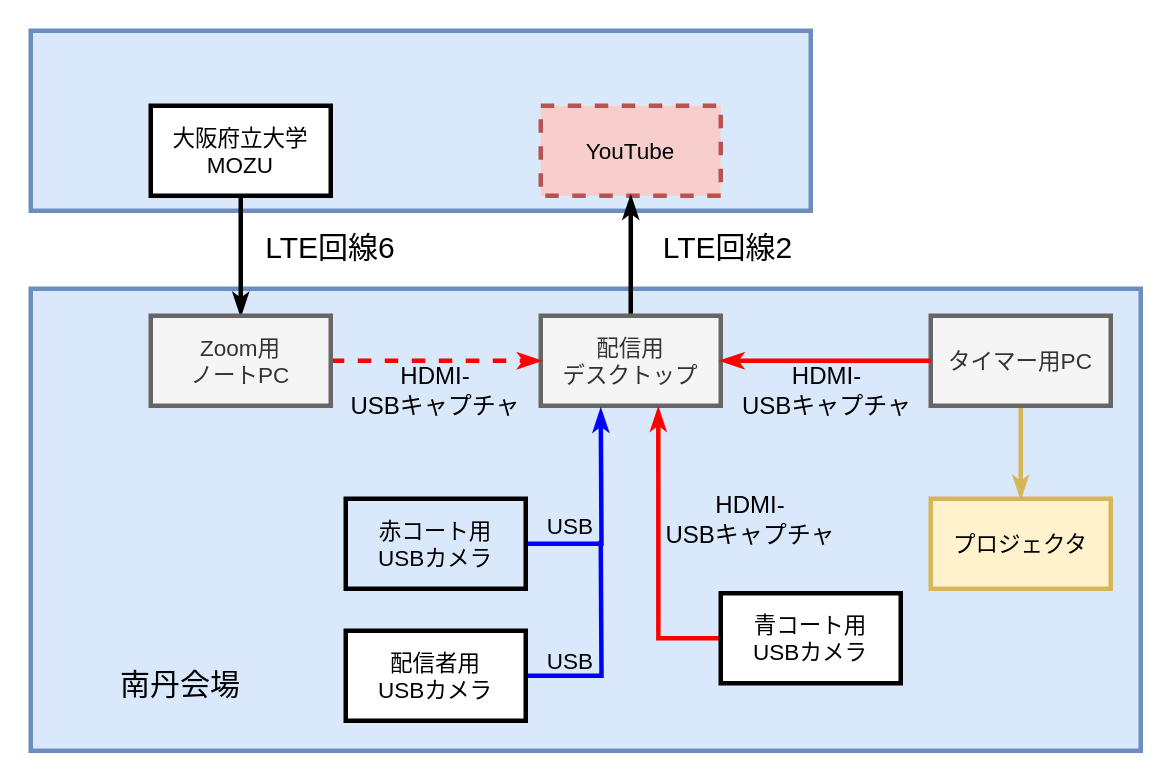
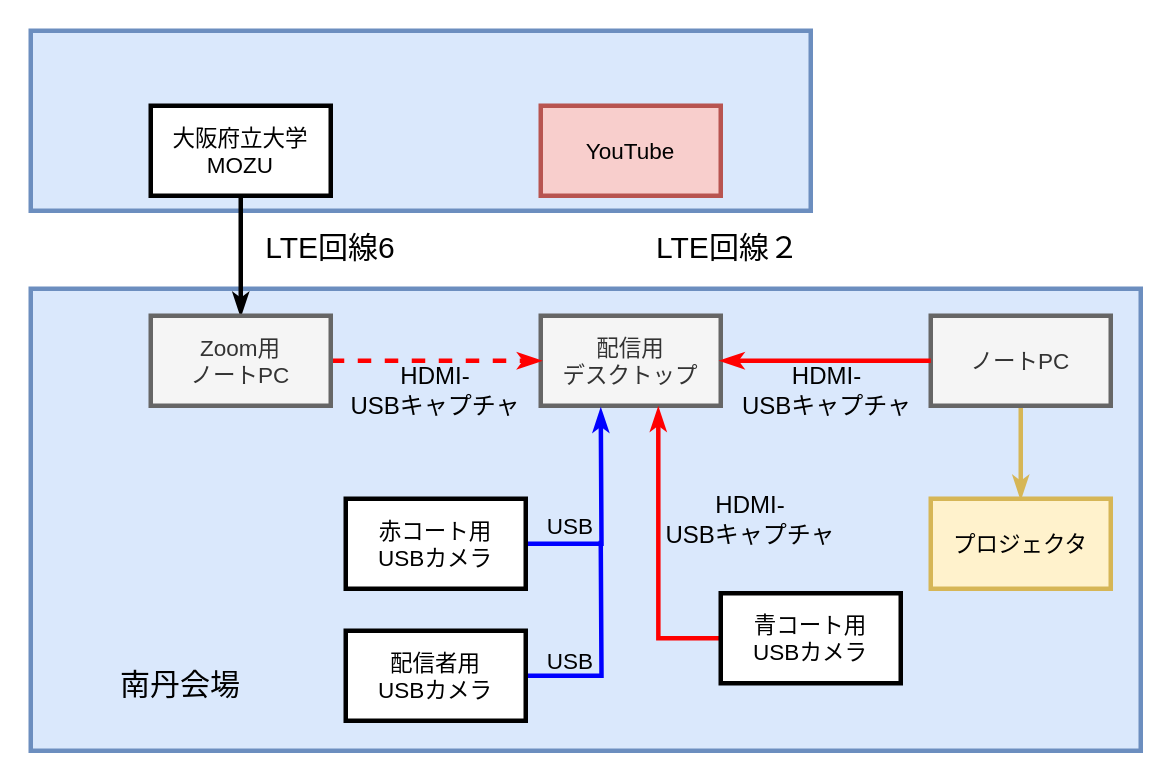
node "YouTube": style dashed -> solid
node "LTE回線2": label "LTE回線2" -> "LTE回線２"
edge "配信用 デスクトップ" -> "YouTube": removed
node "タイマー用PC": label "タイマー用PC" -> "ノートPC"
node "赤コート用 USBカメラ": fillcolor #dae8fc -> #ffffff
